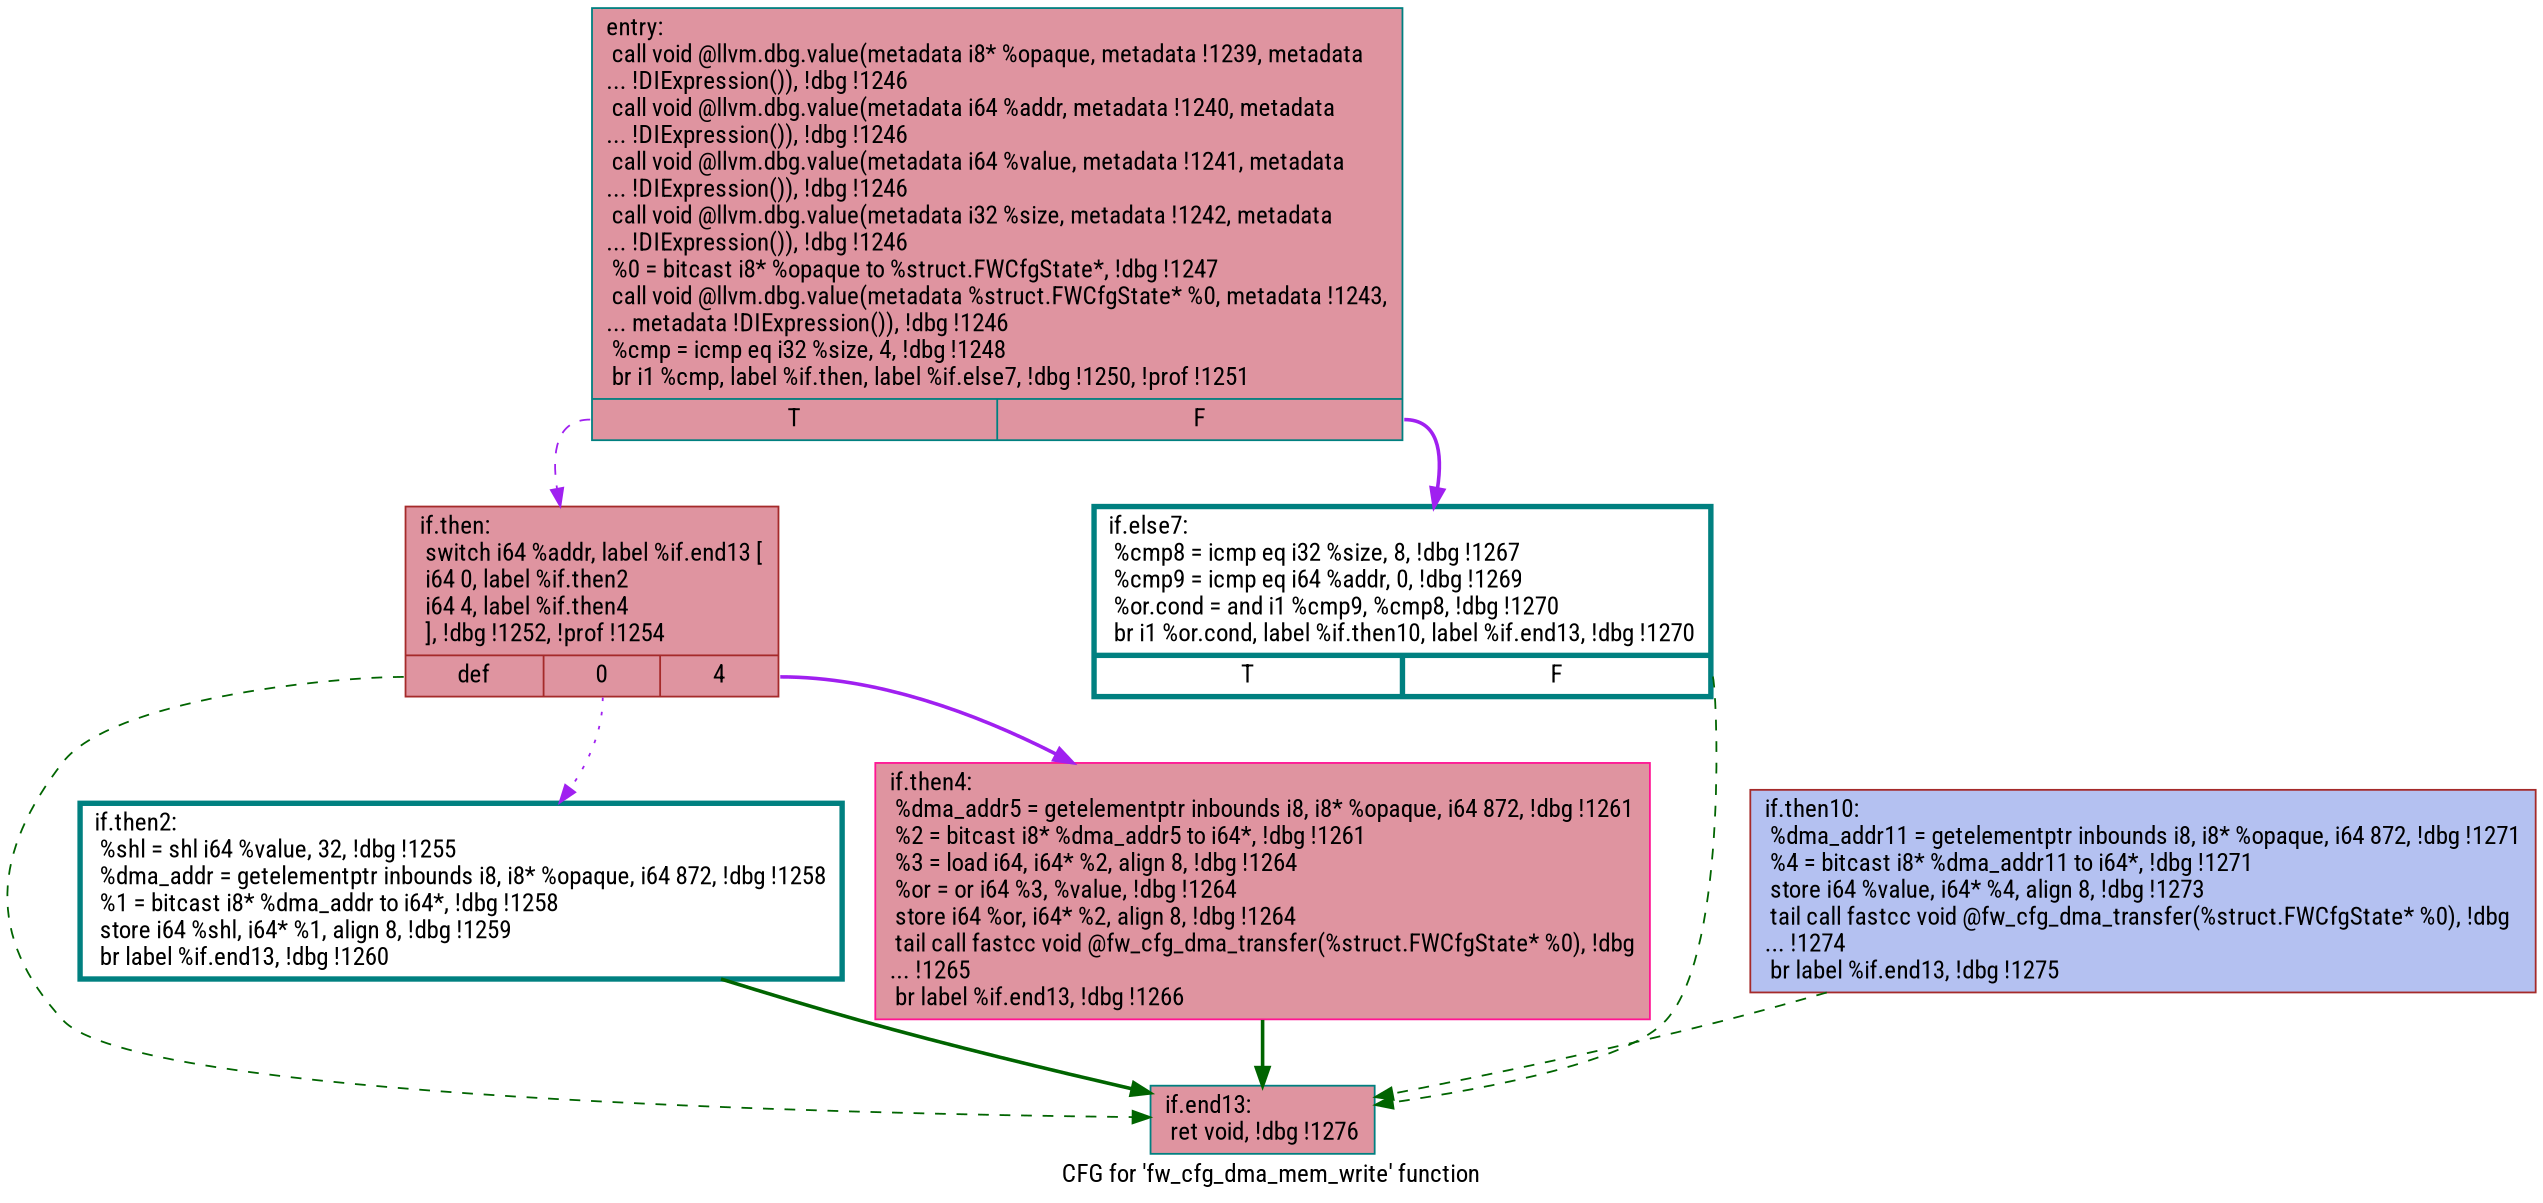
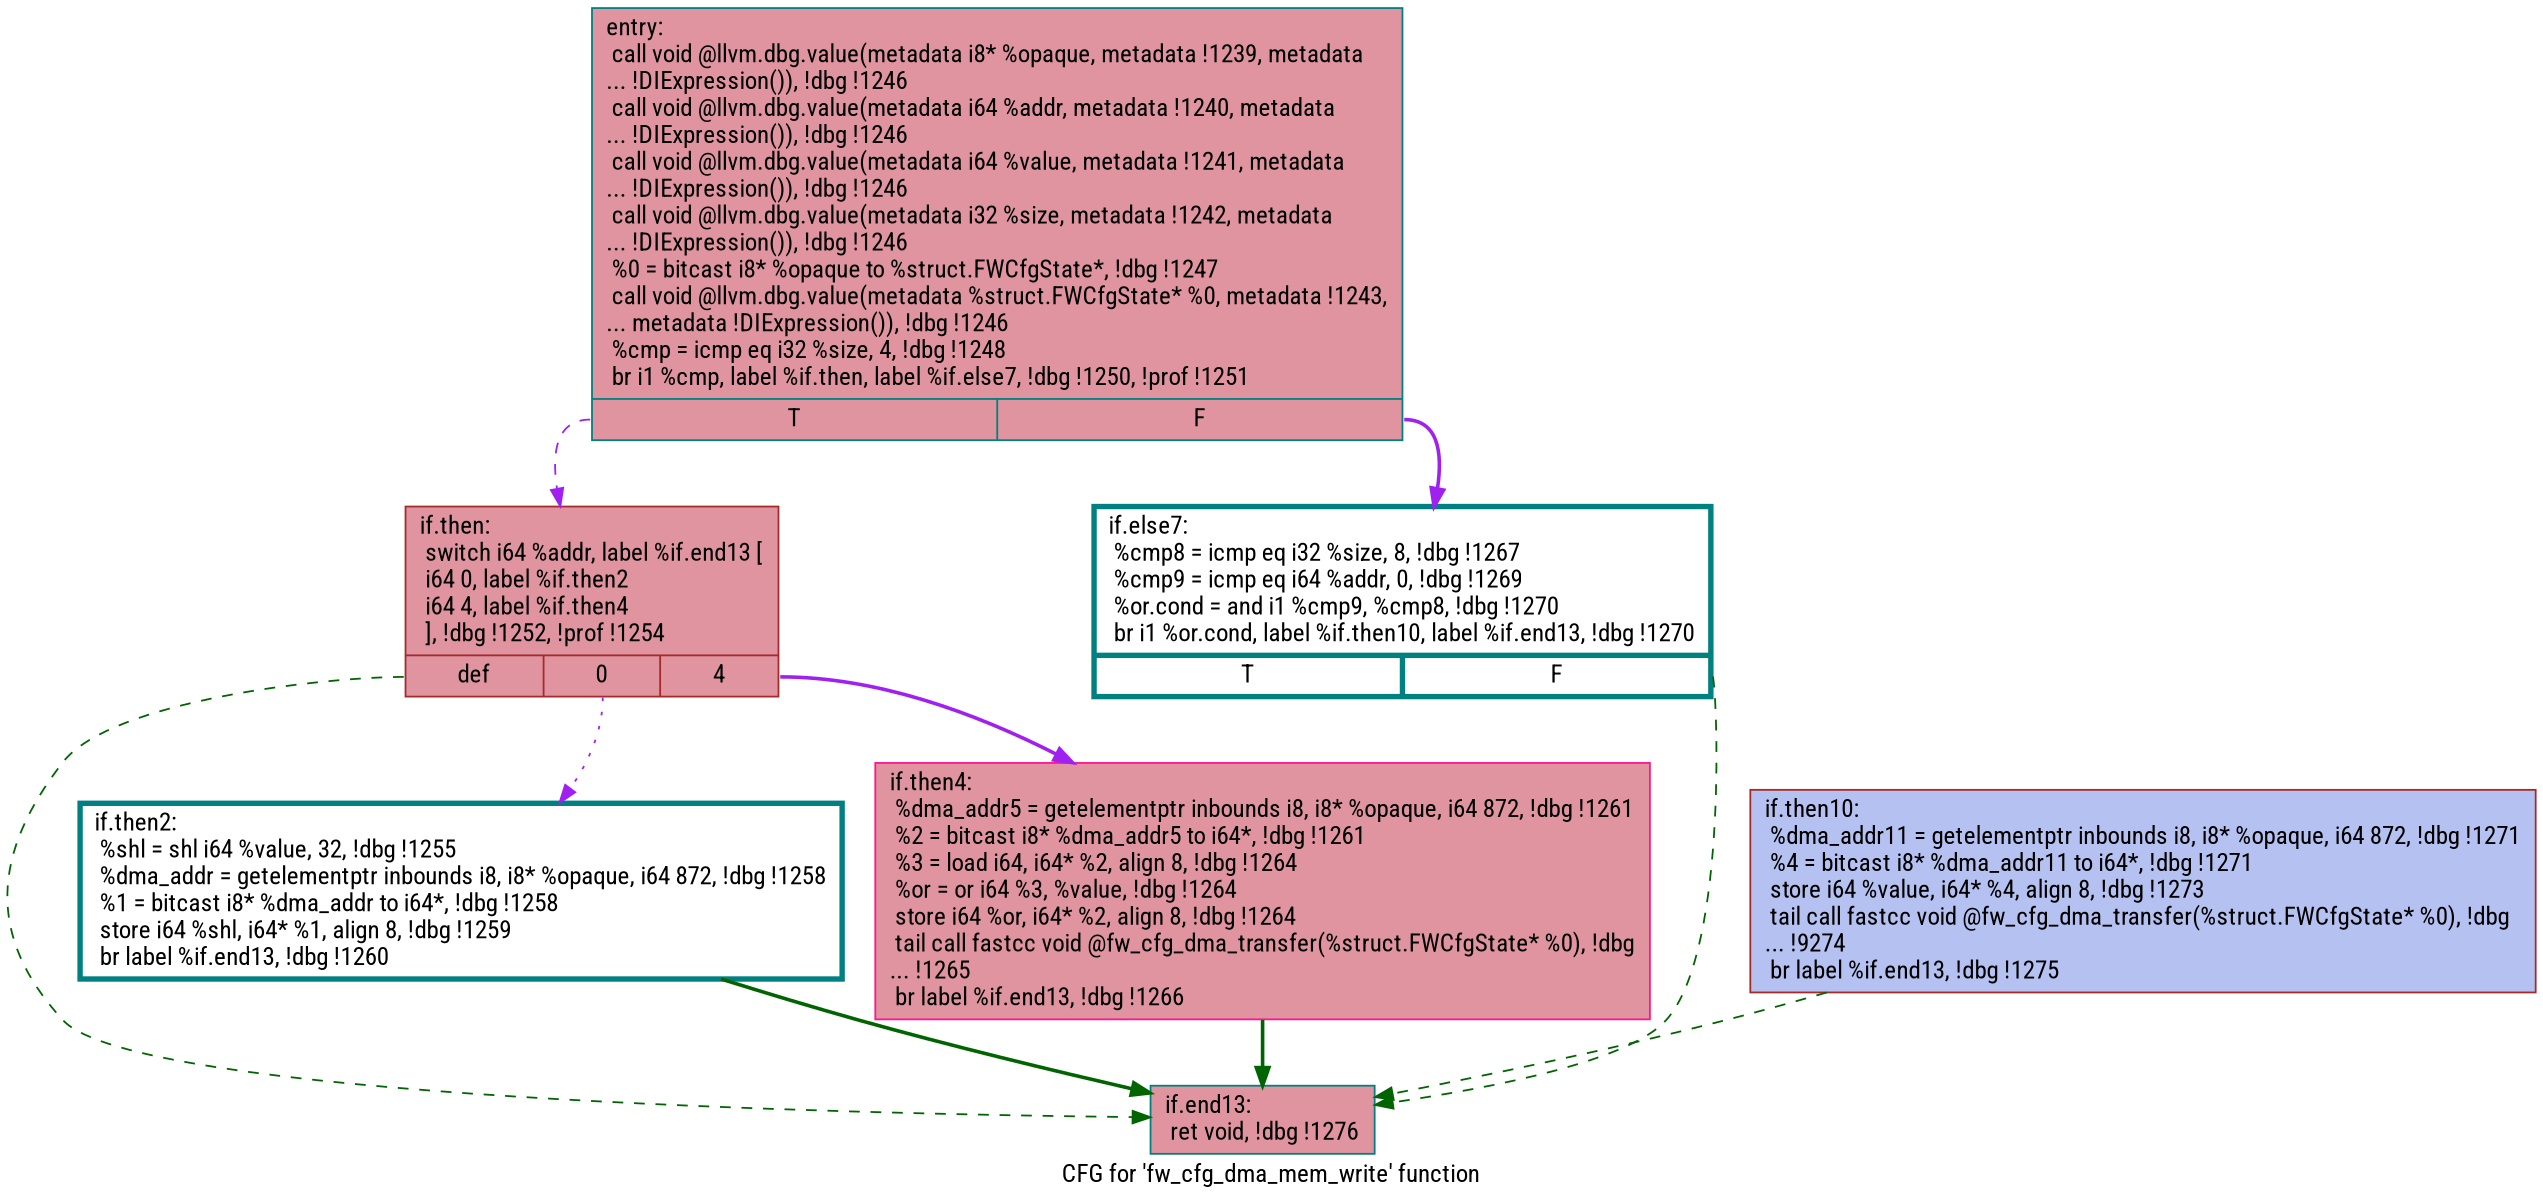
node "if.then10:": text "... !1274" -> "... !9274"
